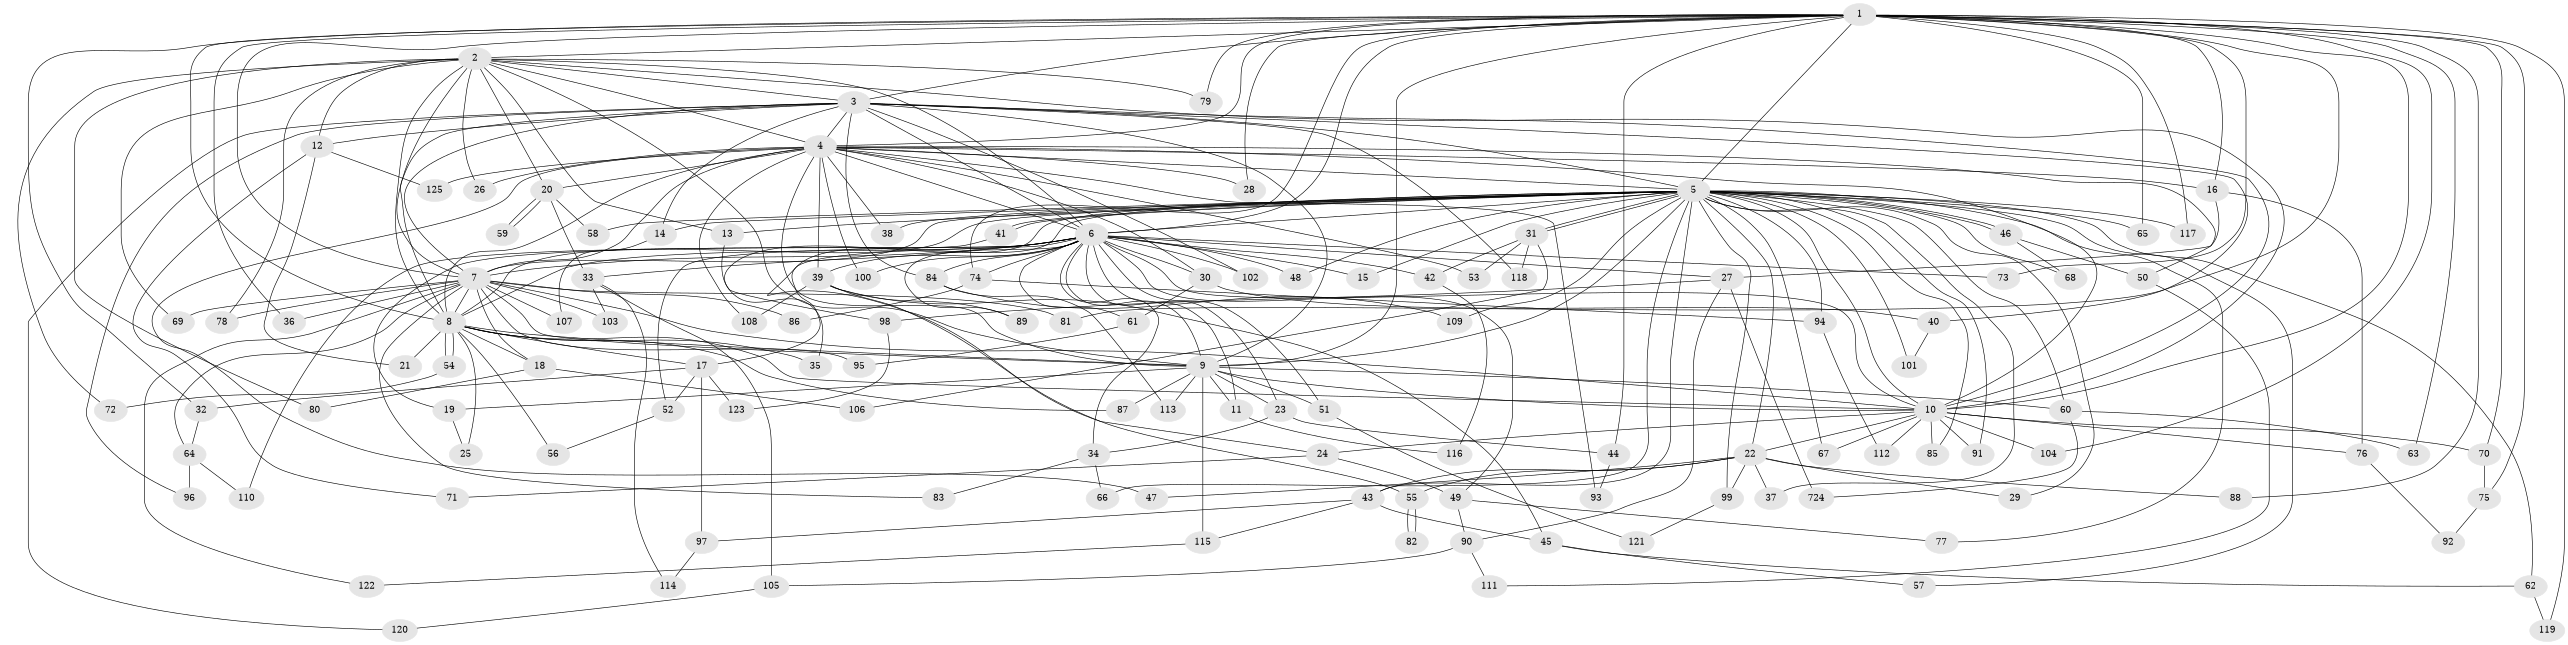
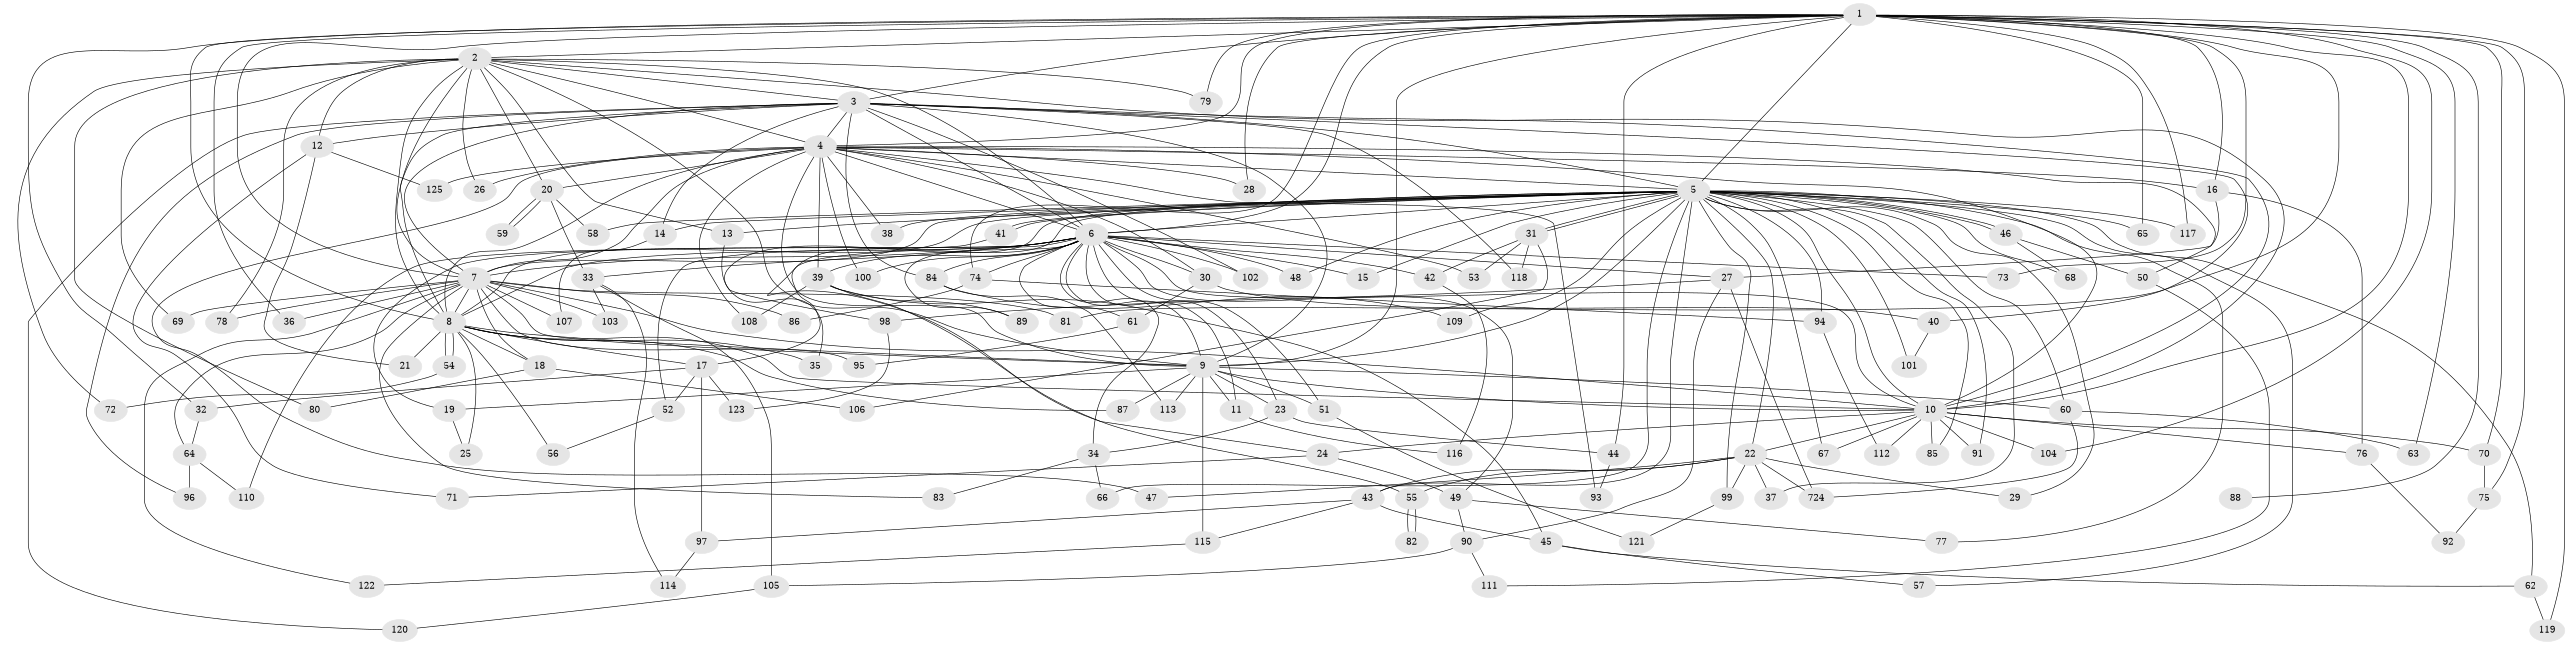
edge "22" -- "88": now "22" -- "724"
